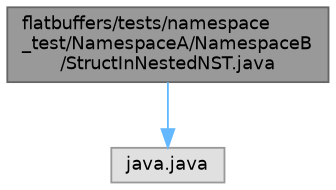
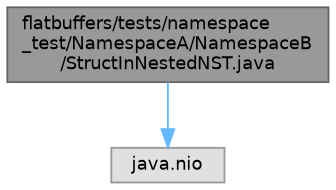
node "java.java": label "java.java" -> "java.nio"
